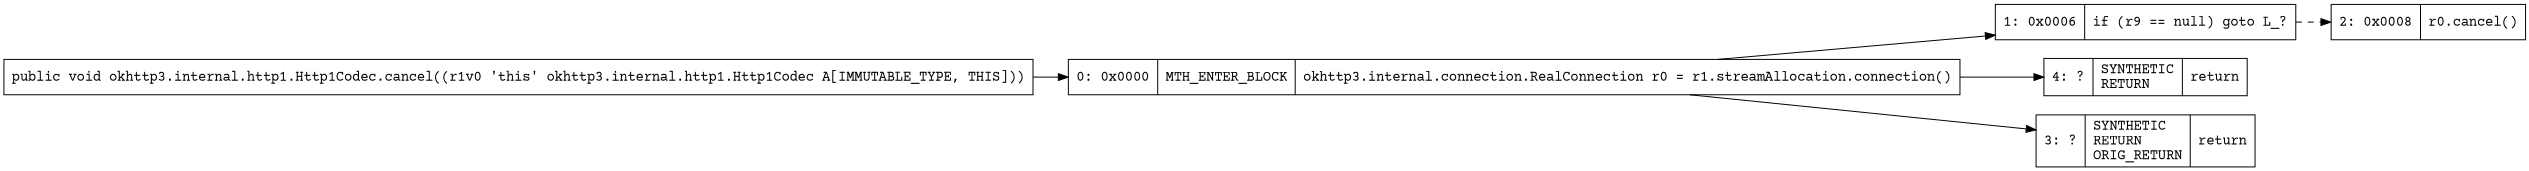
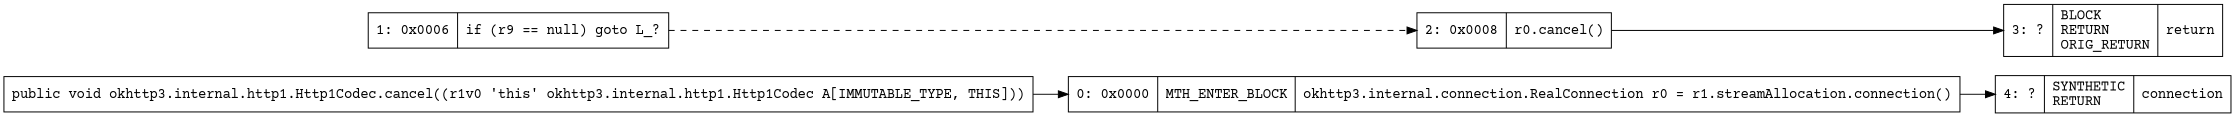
edge "0: 0x0000" -> "1: 0x0006": removed
node "4: ?": text "return" -> "connection"
edge "0: 0x0000" -> "3: ?": now "2: 0x0008" -> "3: ?"
node "3: ?": text "SYNTHETIC" -> "BLOCK"
